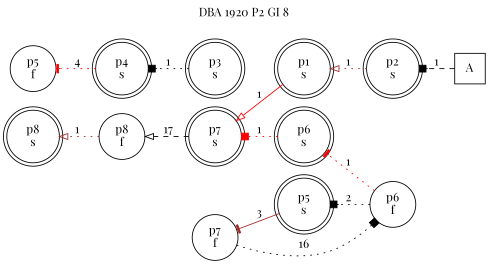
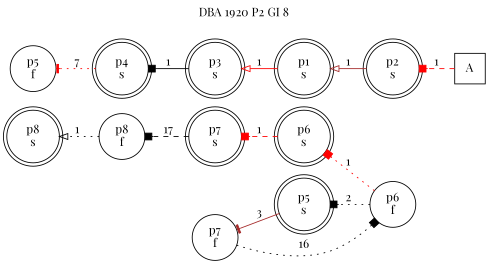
edge "p4 s" -> "p5 f": label "4" -> "7"
edge "p3 s" -> "p4 s": style dotted -> solid
edge "p2 s" -> "p1 s": style dotted -> solid
edge "A" -> "p2 s": color black -> red
edge "p1 s" -> "p7 s": now "p1 s" -> "p3 s"
edge "p8 f" -> "p8 s": color brown -> black
edge "p7 s" -> "p8 f": arrowhead onormal -> box
edge "p6 s" -> "p7 s": style dotted -> dashed
edge "p6 f" -> "p6 s": arrowhead tee -> box
